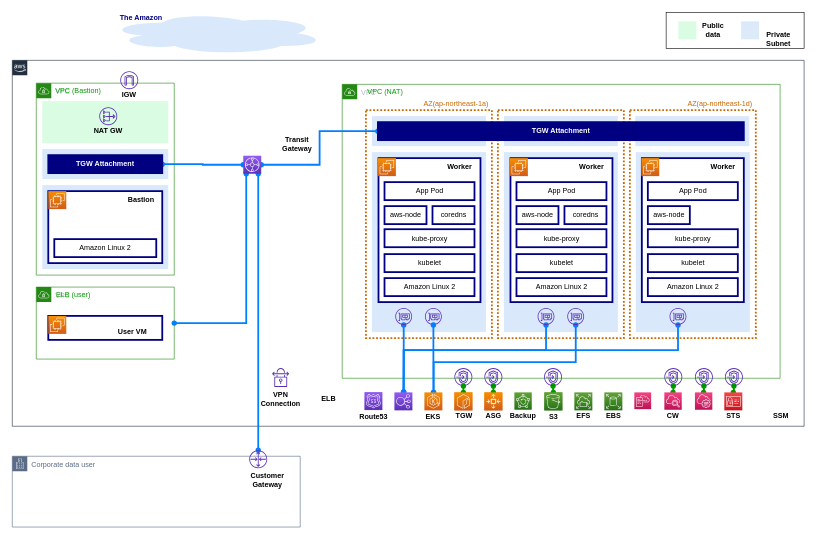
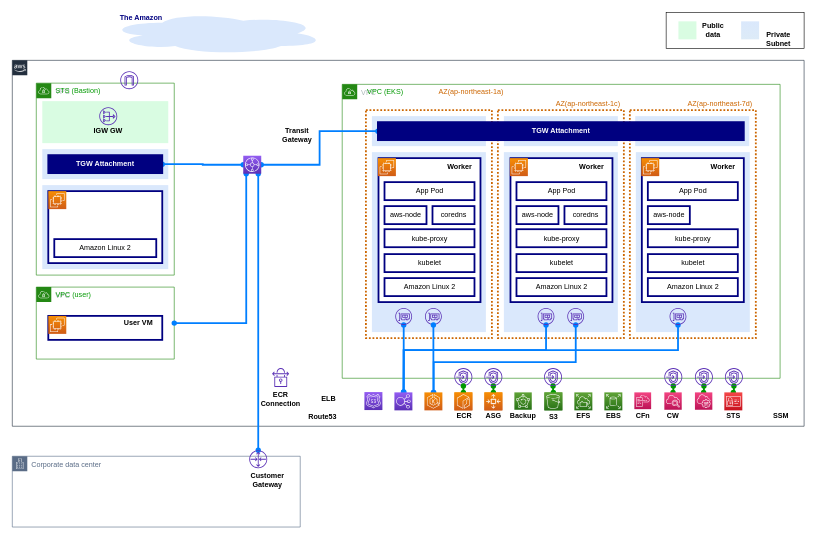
node "VPC (Bastion)": label "VPC (Bastion)" -> "STS (Bastion)"
node "VPC (NAT)": label "VPC (NAT)" -> "VPC (EKS)"
node "IGW": removed
node "AZ(ap-northeast-1a)": moved (456, 104) -> (471, 92)
node "AZ(ap-northeast-1c)": added
node "AZ(ap-northeast-1d)": label "AZ(ap-northeast-1d)" -> "AZ(ap-northeast-7d)"
node "NAT GW": label "NAT GW" -> "IGW GW"
node "Transit Gateway": moved (297, 144) -> (297, 135)
node "Bastion": removed
node "ELB (user)": label "ELB (user)" -> "VPC (user)"
node "User VM": moved (132, 332) -> (138, 323)
node "VPN Connection": label "VPN Connection" -> "ECR Connection"
node "Route53": moved (374, 416) -> (323, 416)
node "EKS": removed
node "TGW": label "TGW" -> "ECR"
node "CFn": added
node "Corporate data user": label "Corporate data user" -> "Corporate data center"
